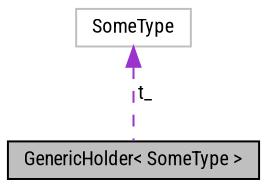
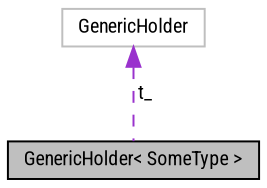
node "SomeType": label "SomeType" -> "GenericHolder"
